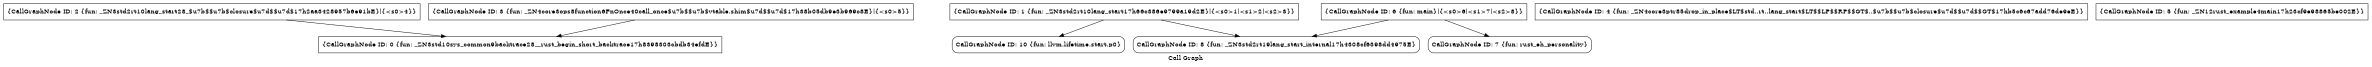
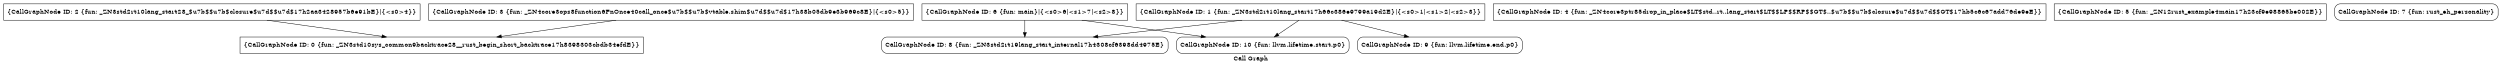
edge "{CallGraphNode ID: 6 {fun: main}|{<s0>6|<s1>7|<s2>8}}" -> "CallGraphNode ID: 7 {fun: rust_eh_personality}": now "{CallGraphNode ID: 6 {fun: main}|{<s0>6|<s1>7|<s2>8}}" -> "CallGraphNode ID: 10 {fun: llvm.lifetime.start.p0}"
node "CallGraphNode ID: 9 {fun: llvm.lifetime.end.p0}": added
